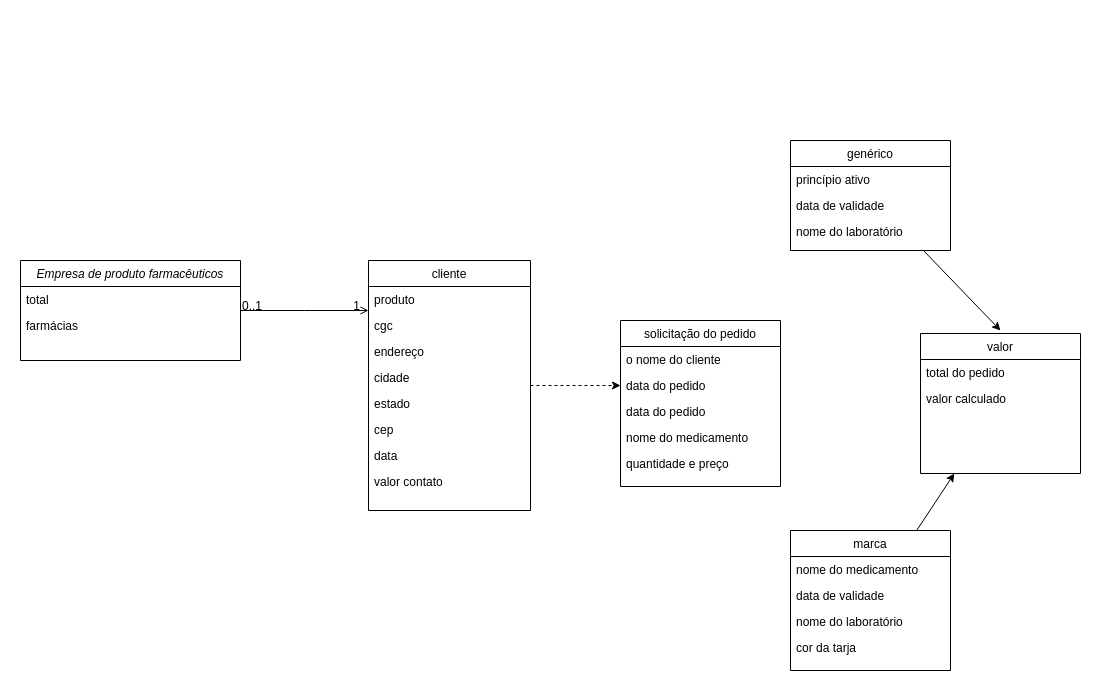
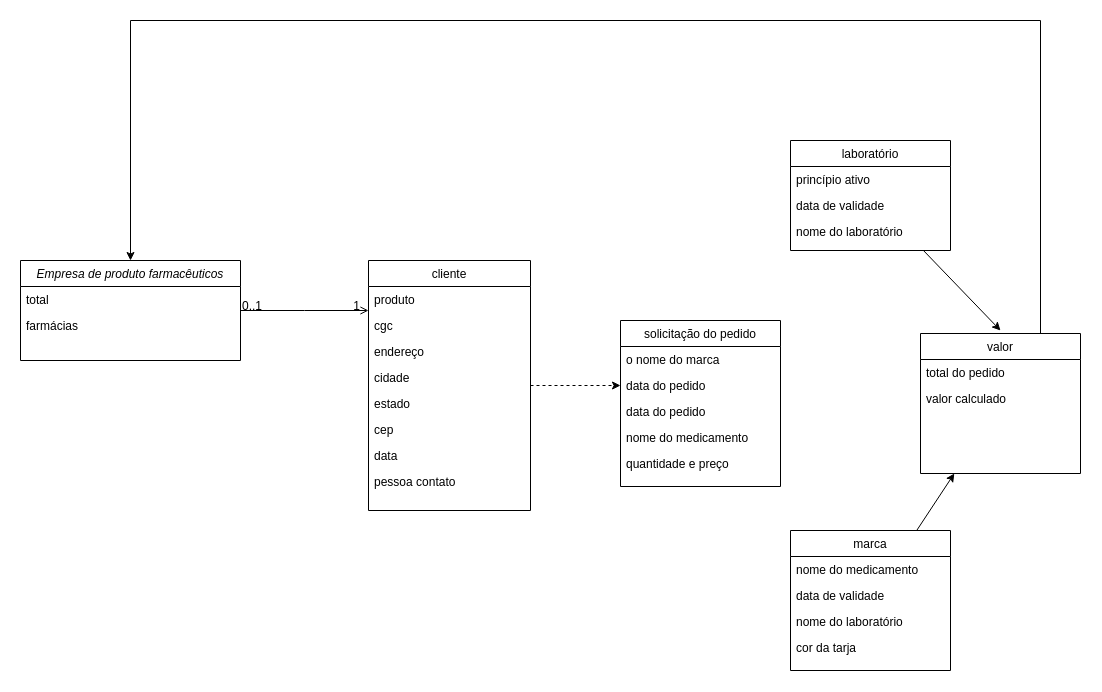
edge "valor" -> "Empresa de produto farmacêuticos": added
node "genérico": label "genérico" -> "laboratório"
node "o nome do cliente": label "o nome do cliente" -> "o nome do marca"
node "valor contato": label "valor contato" -> "pessoa contato"
